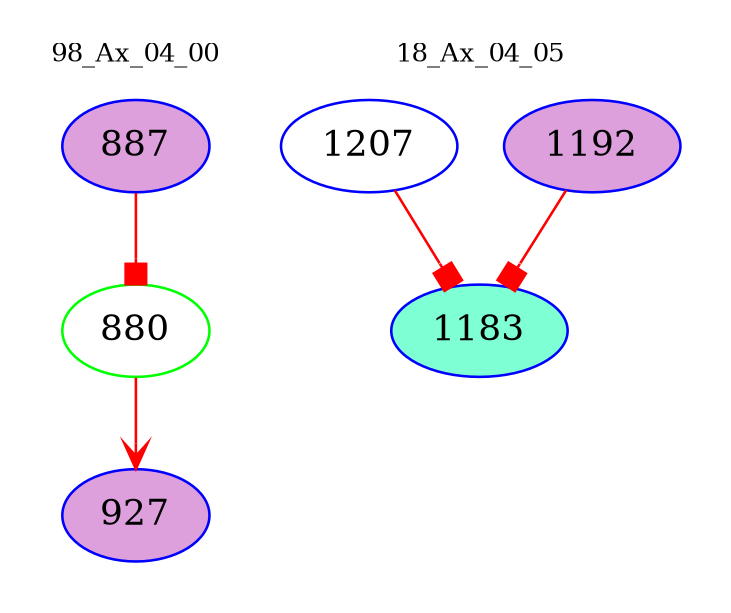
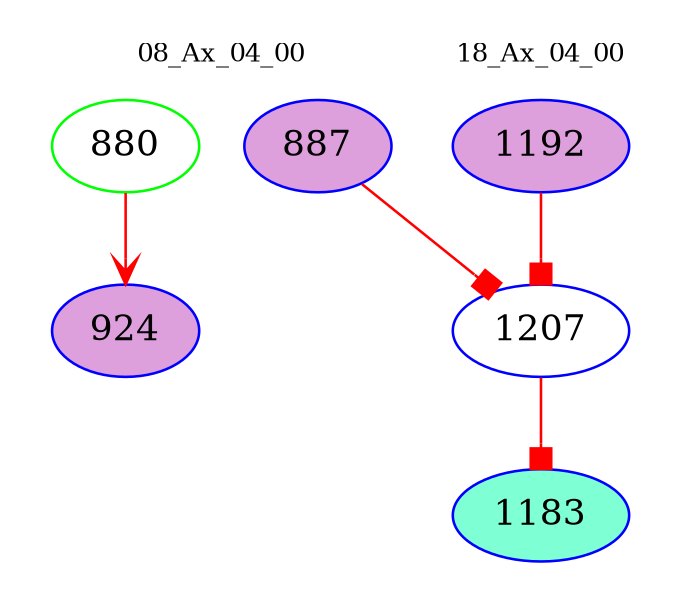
cluster "98_Ax_04_00": label "98_Ax_04_00" -> "08_Ax_04_00"
cluster "18_Ax_04_05": label "18_Ax_04_05" -> "18_Ax_04_00"
edge "887" -> "880": now "887" -> "1207"
edge "1192" -> "1183": now "1192" -> "1207"
node "927": label "927" -> "924"
